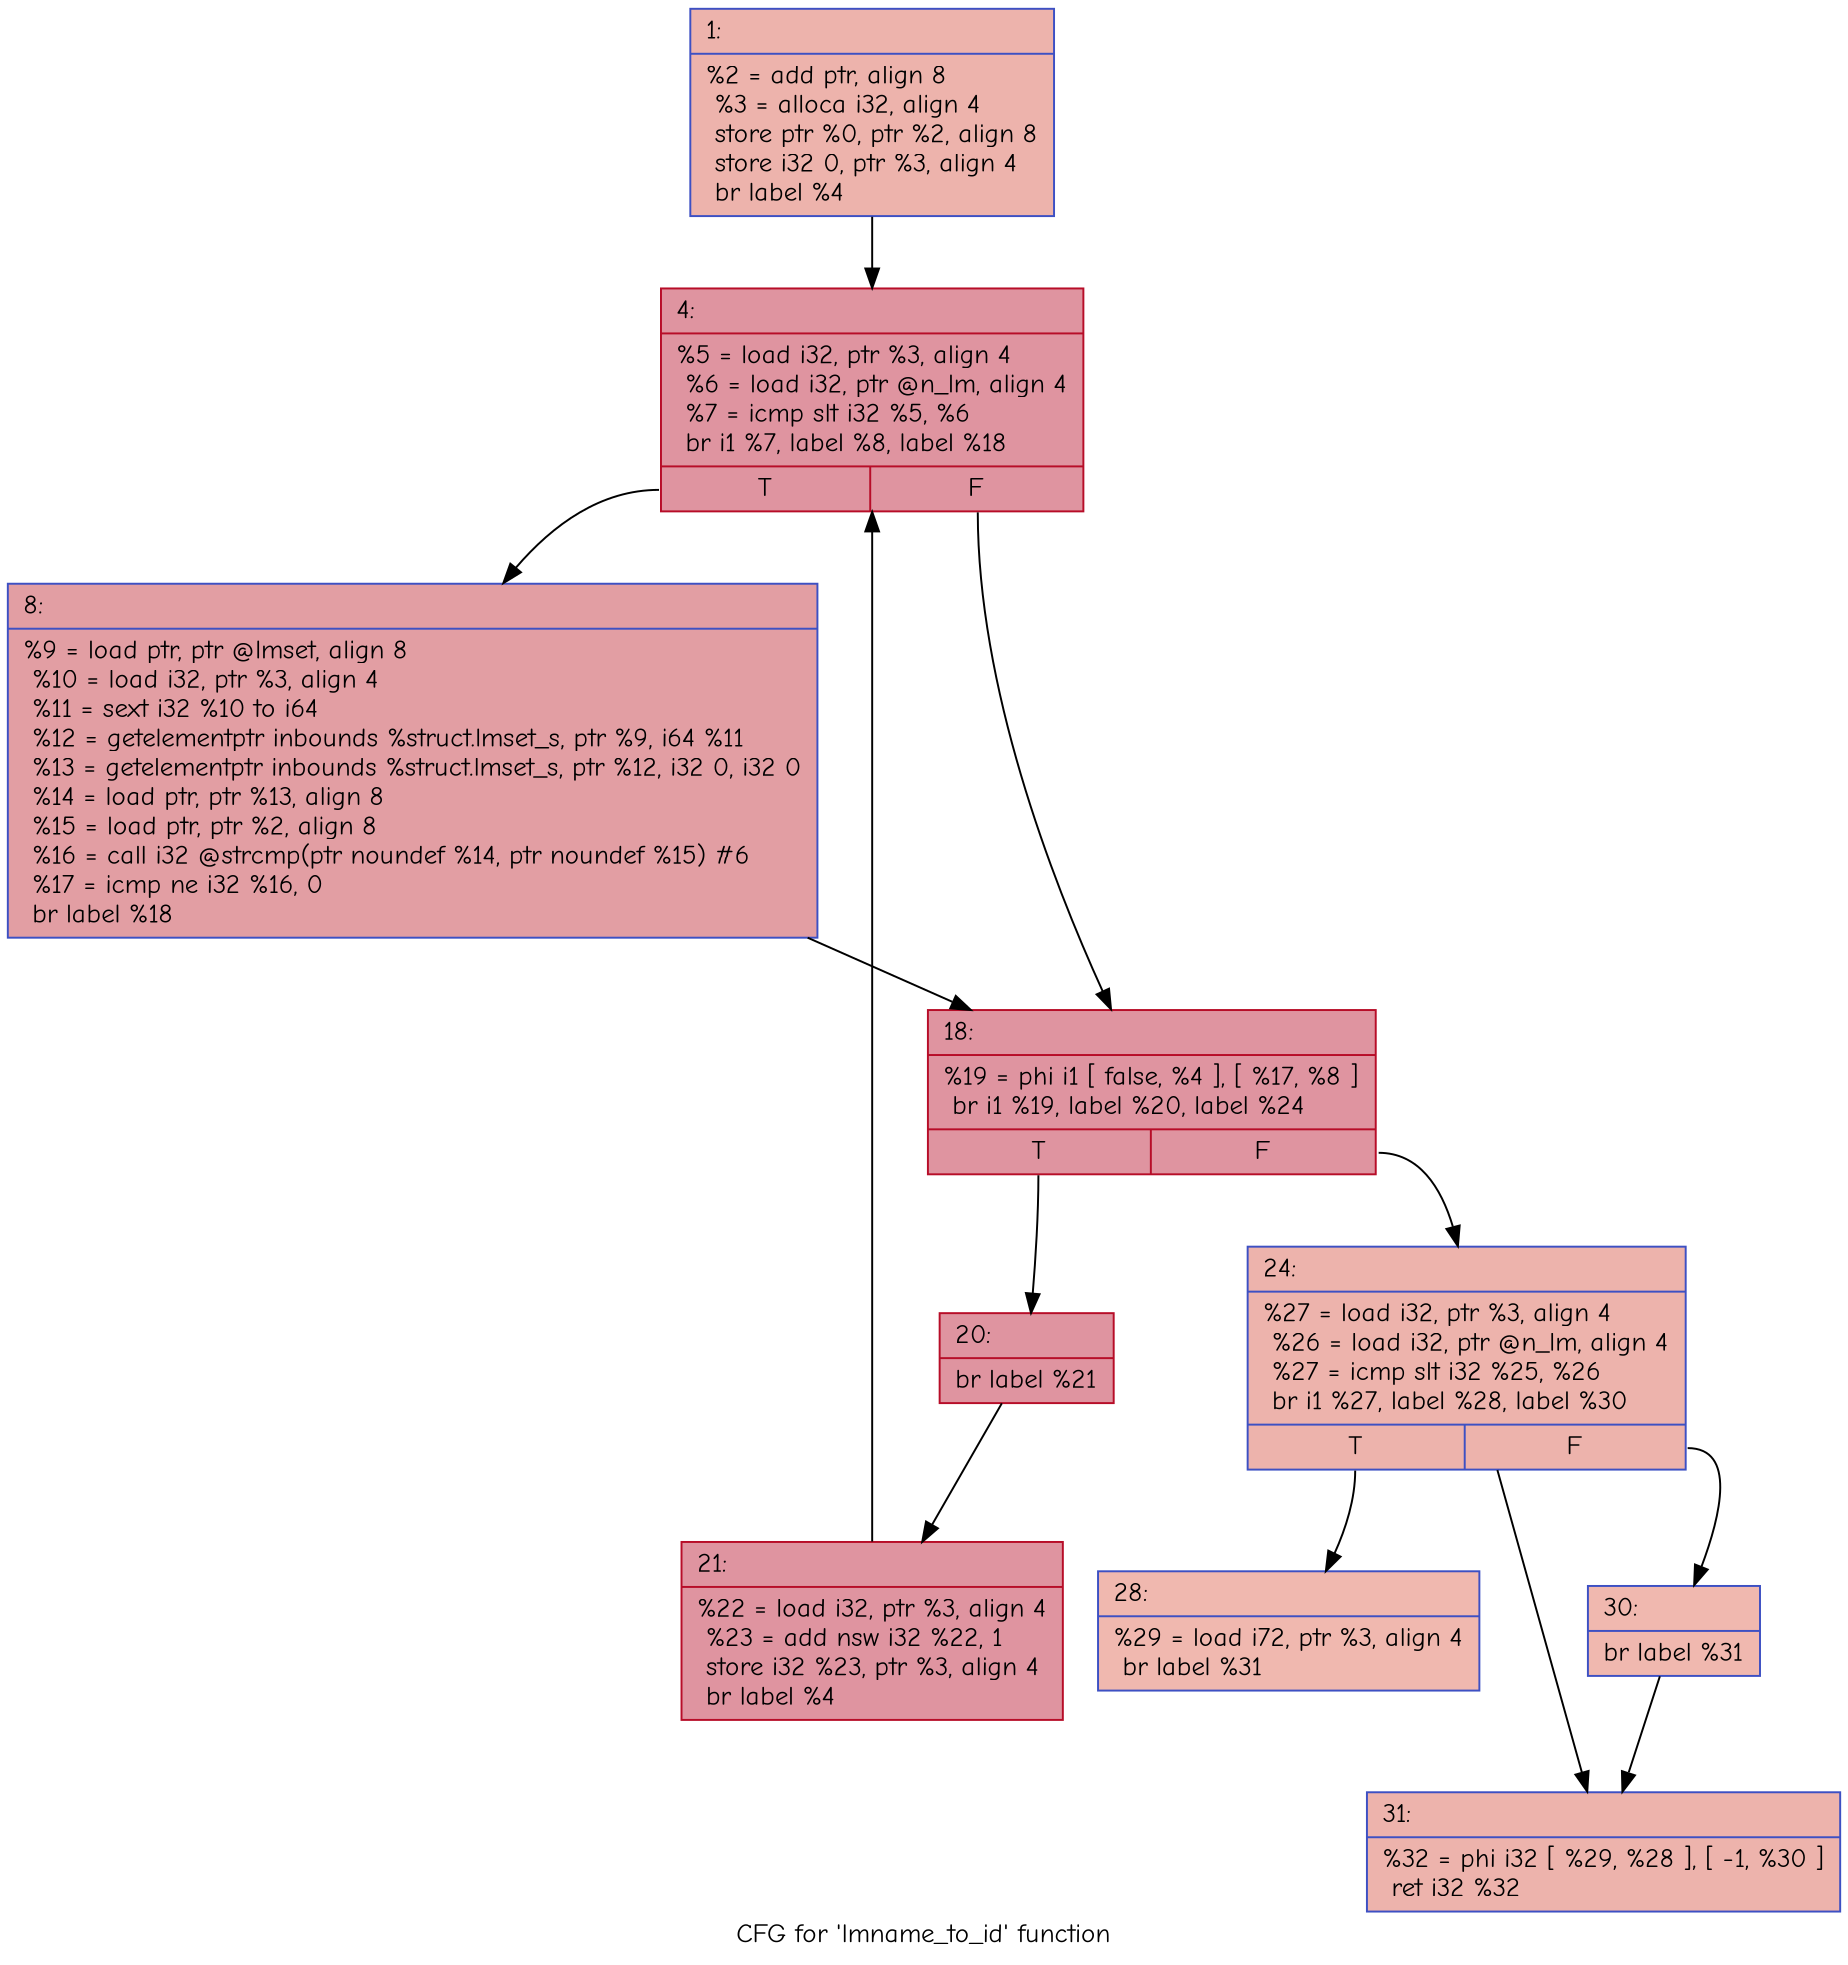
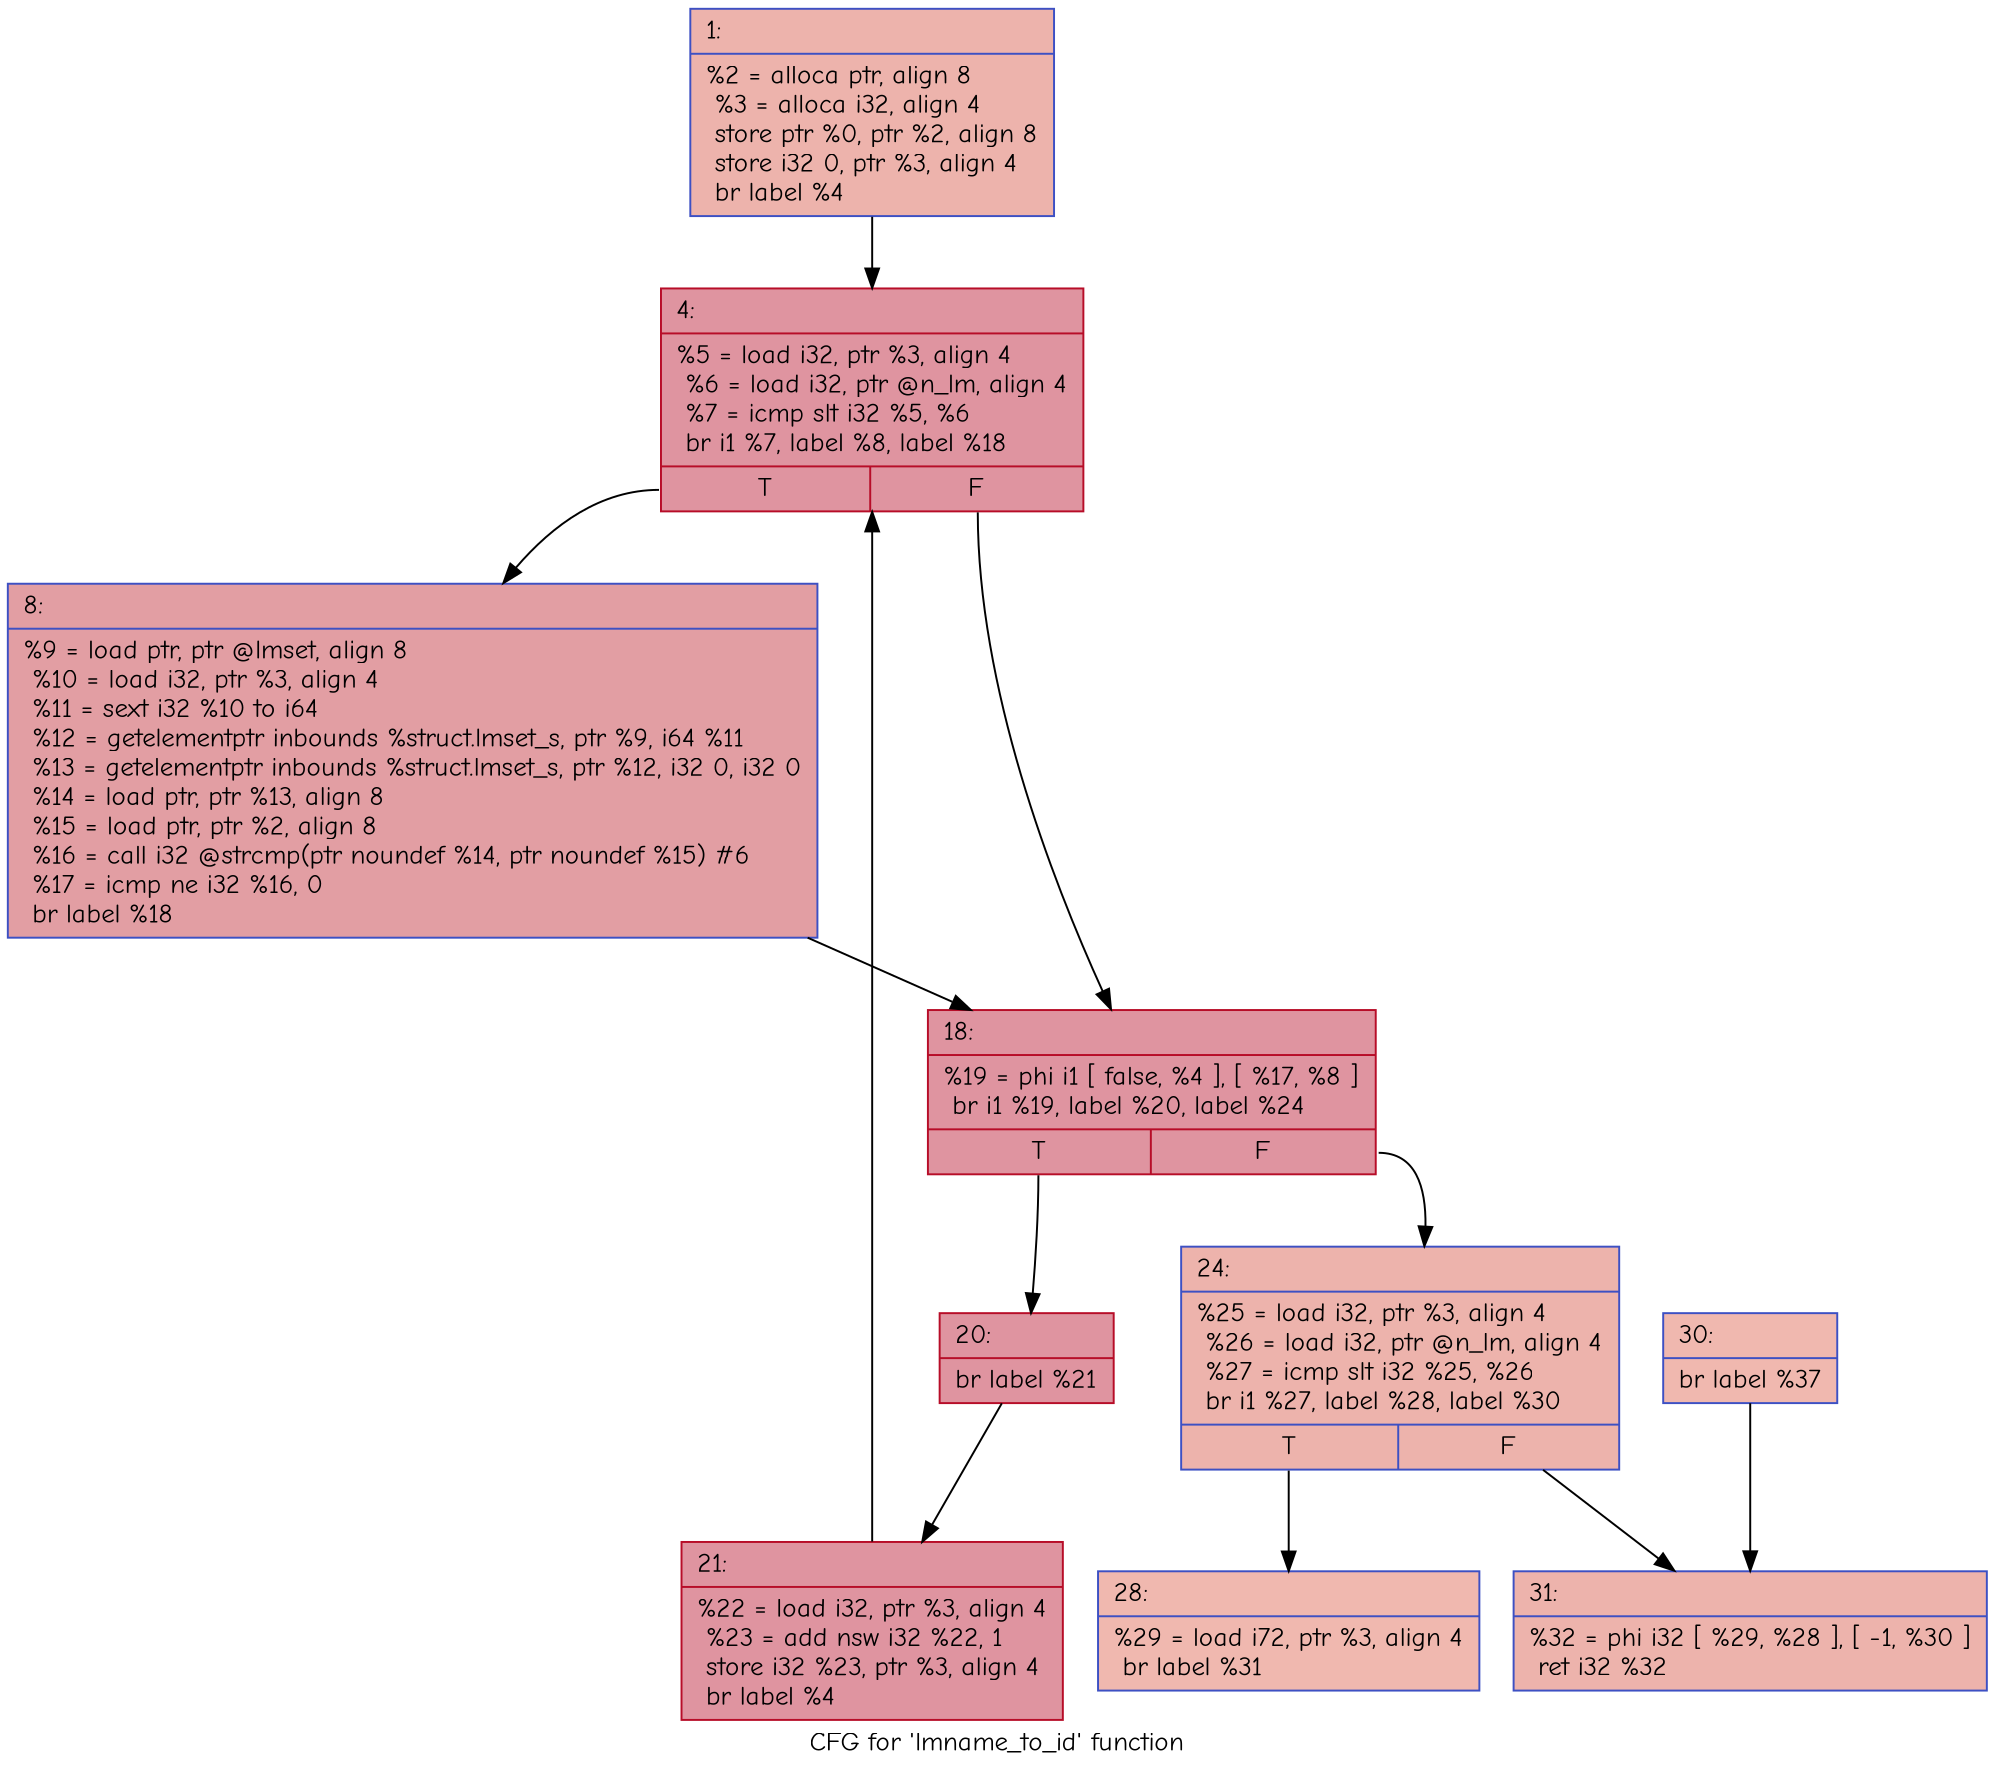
node "1:": text "%2 = add ptr, align 8" -> "%2 = alloca ptr, align 8"
node "24:": text "%27 = load i32, ptr %3, align 4" -> "%25 = load i32, ptr %3, align 4"
edge "24:" -> "30:": removed
node "30:": text "br label %31" -> "br label %37"
